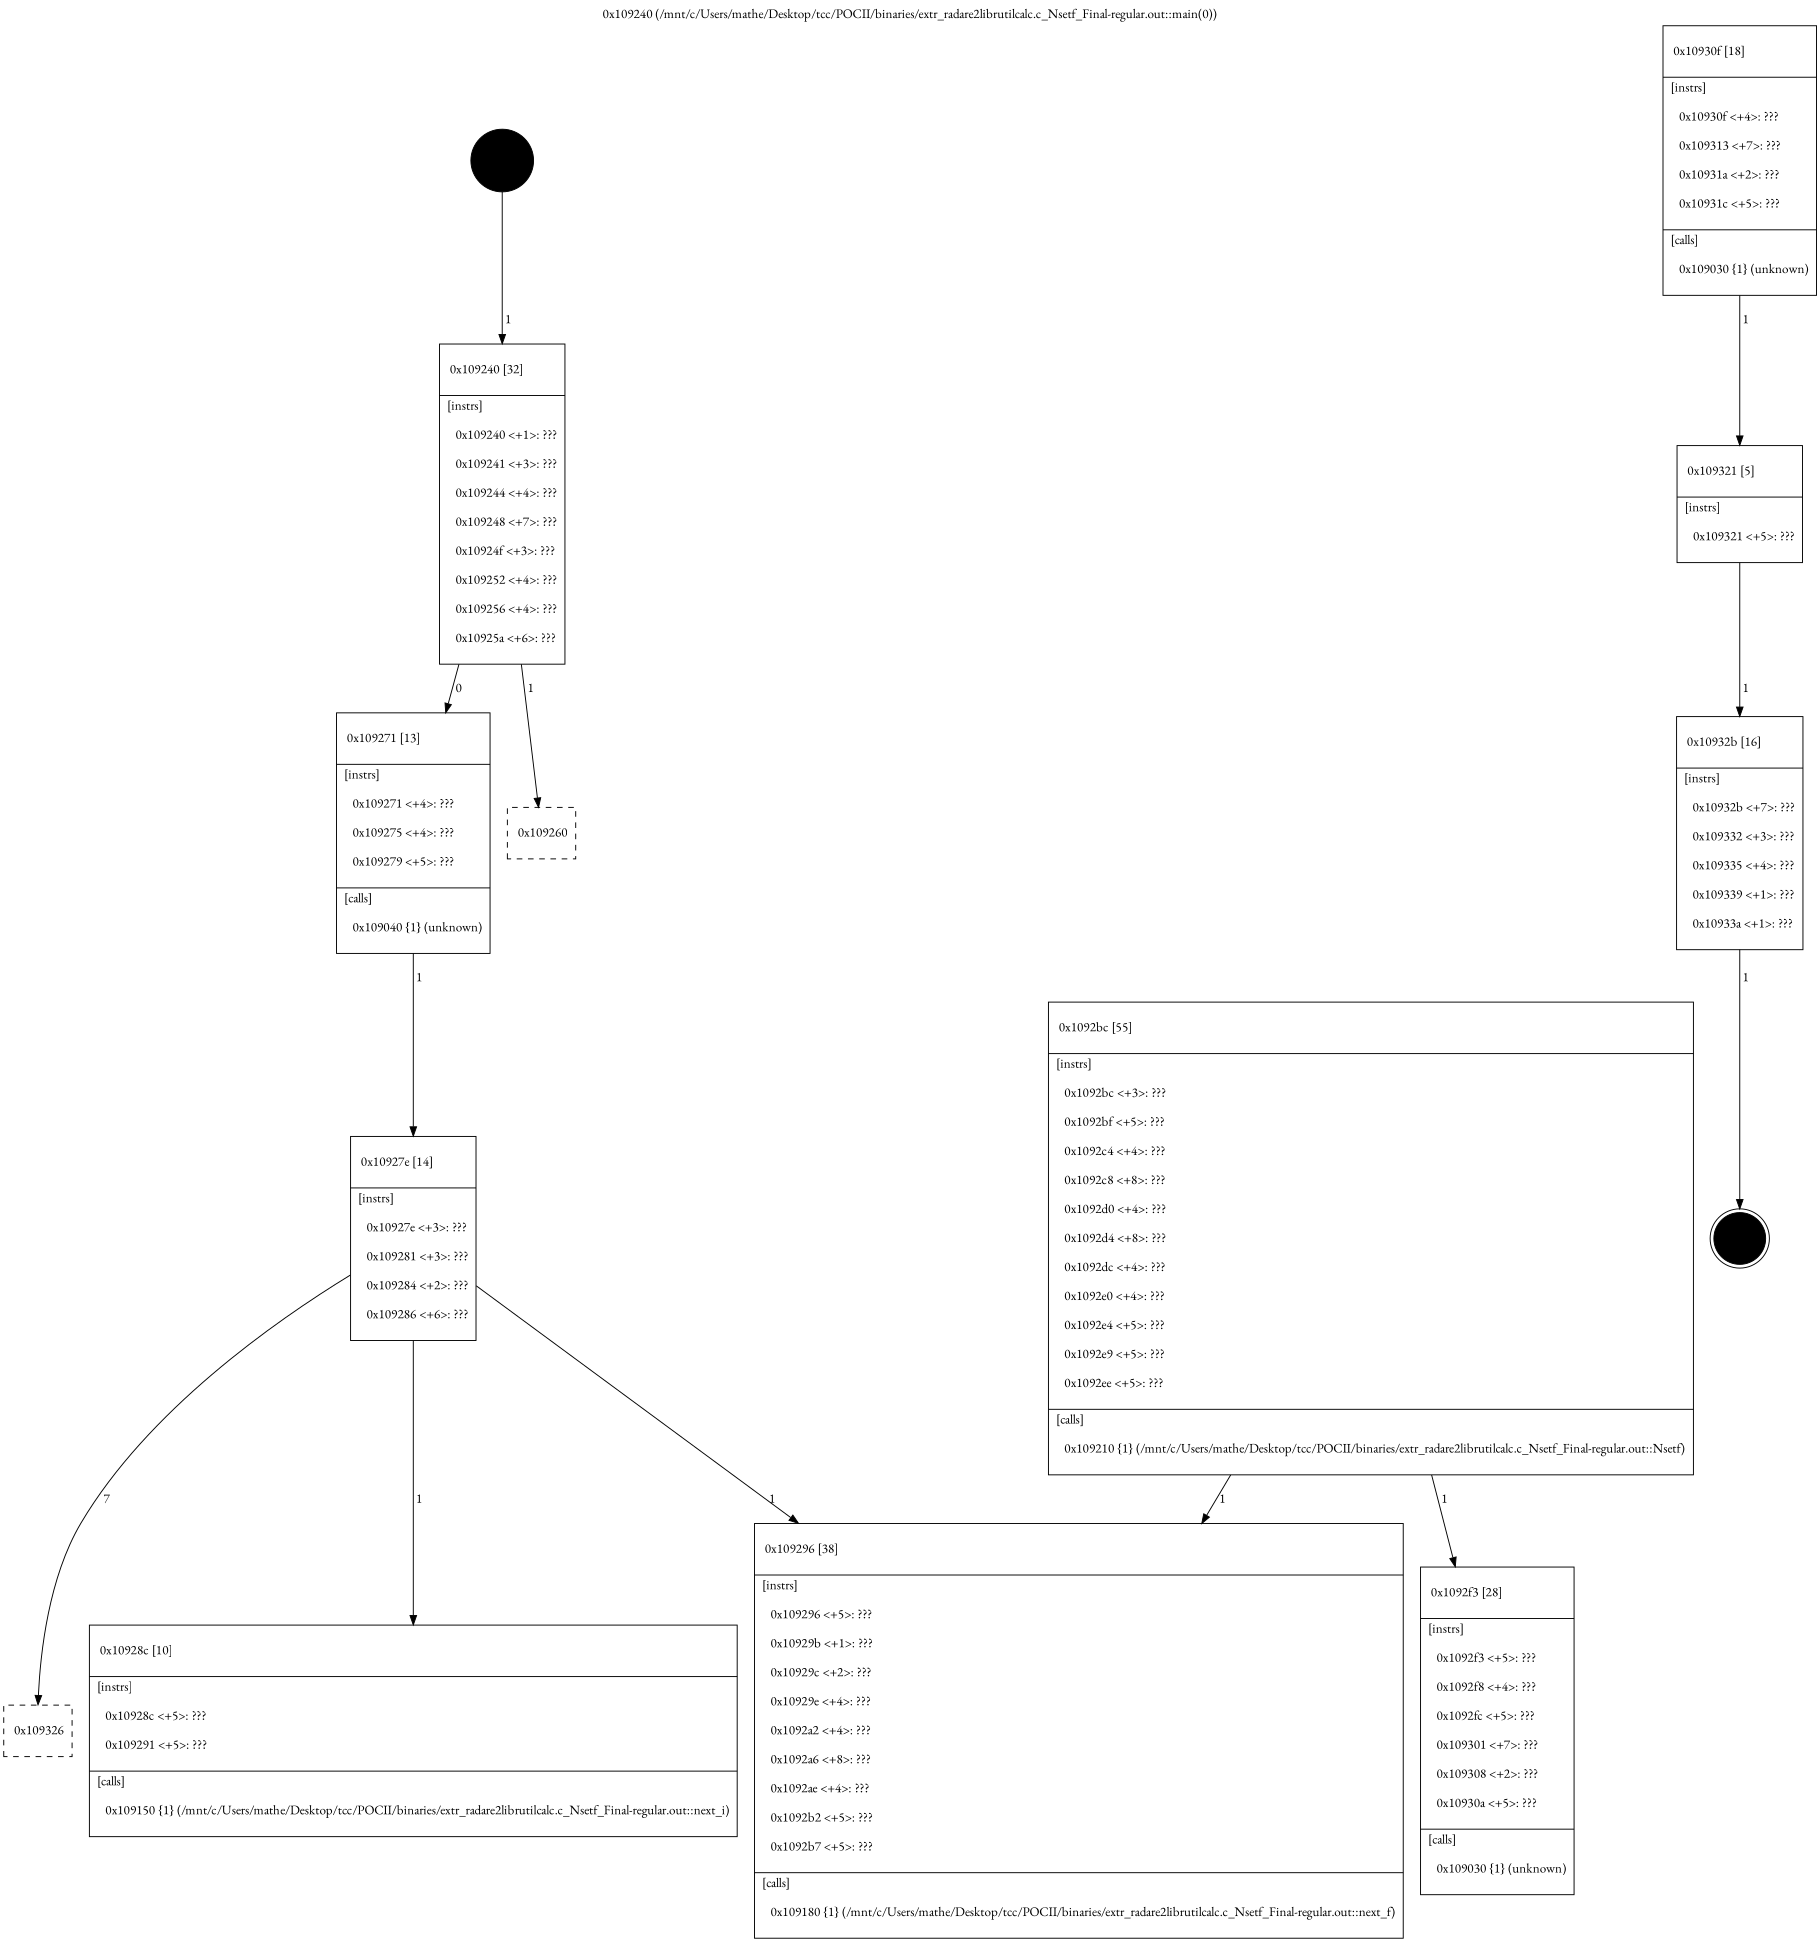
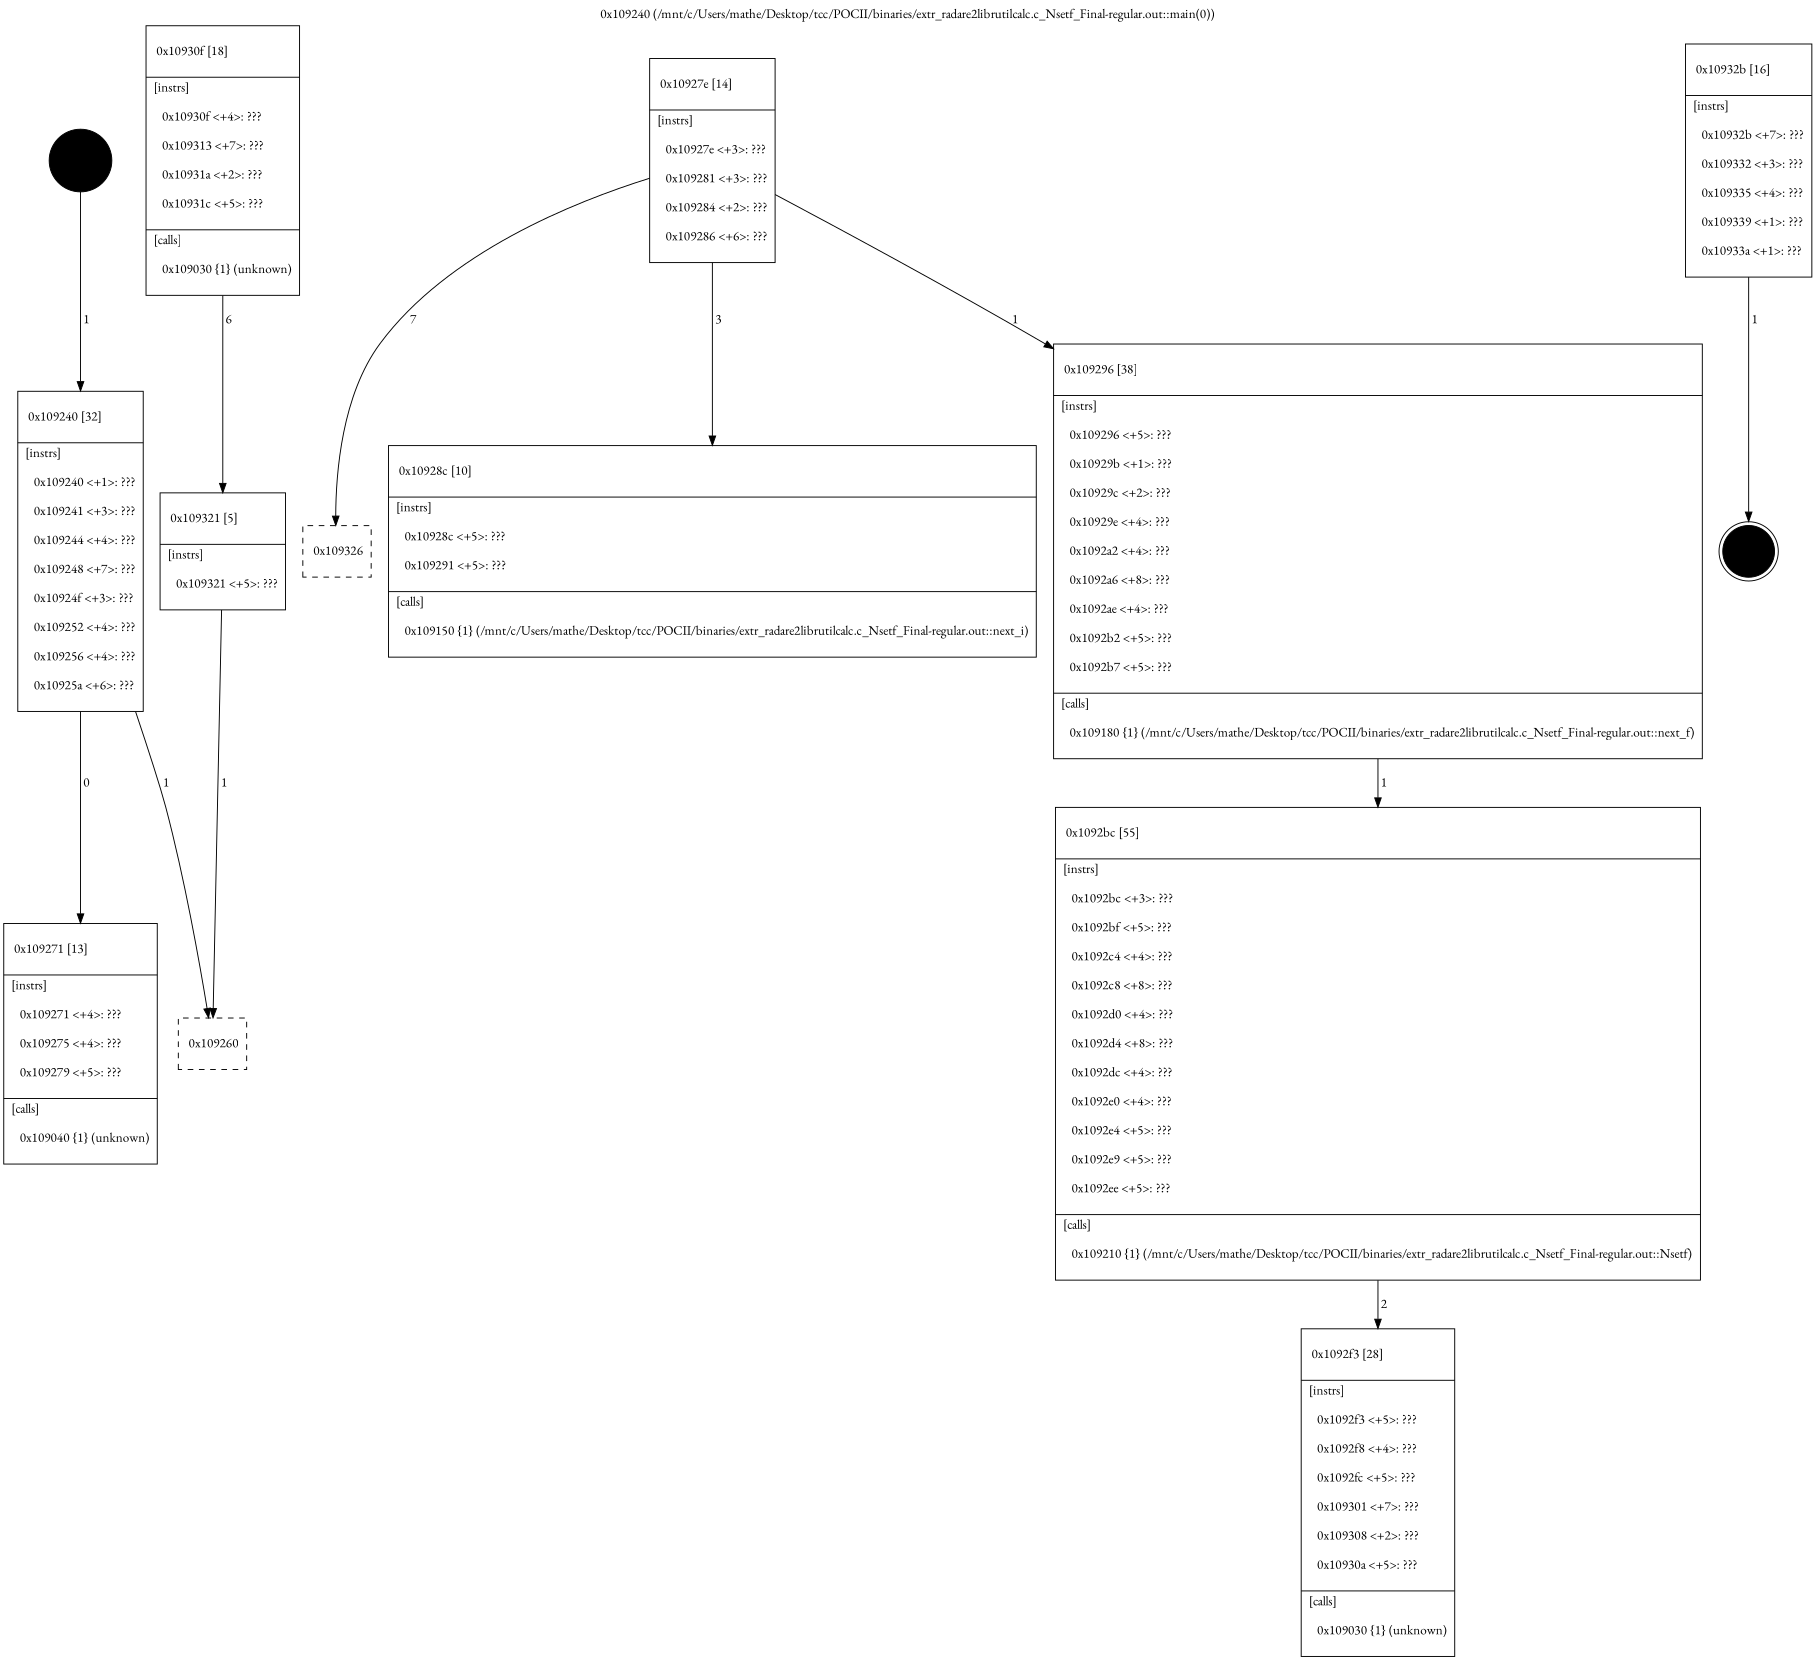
edge "0x10930f [18]" -> "0x109321 [5]": label " 1" -> " 6"
edge "0x109321 [5]" -> "0x10932b [16]": now "0x109321 [5]" -> "0x109260"
edge "0x109271 [13]" -> "0x10927e [14]": removed, label "1"
edge "0x1092bc [55]" -> "0x109296 [38]": reversed
edge "0x10927e [14]" -> "0x10928c [10]": label " 1" -> " 3"
edge "0x1092bc [55]" -> "0x1092f3 [28]": label " 1" -> " 2"
